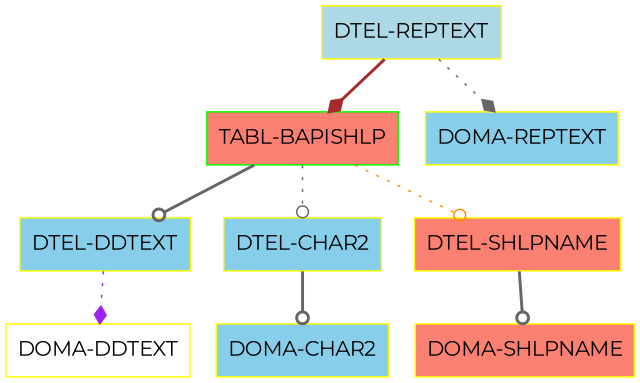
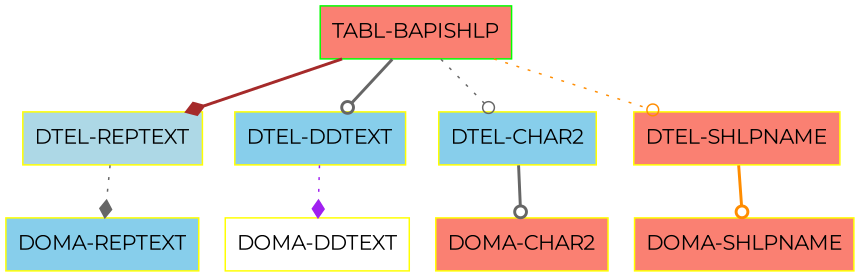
edge "DTEL-REPTEXT" -> "TABL-BAPISHLP": reversed
edge "DTEL-SHLPNAME" -> "DOMA-SHLPNAME": color gray40 -> darkorange
node "DOMA-CHAR2": fillcolor skyblue -> salmon
